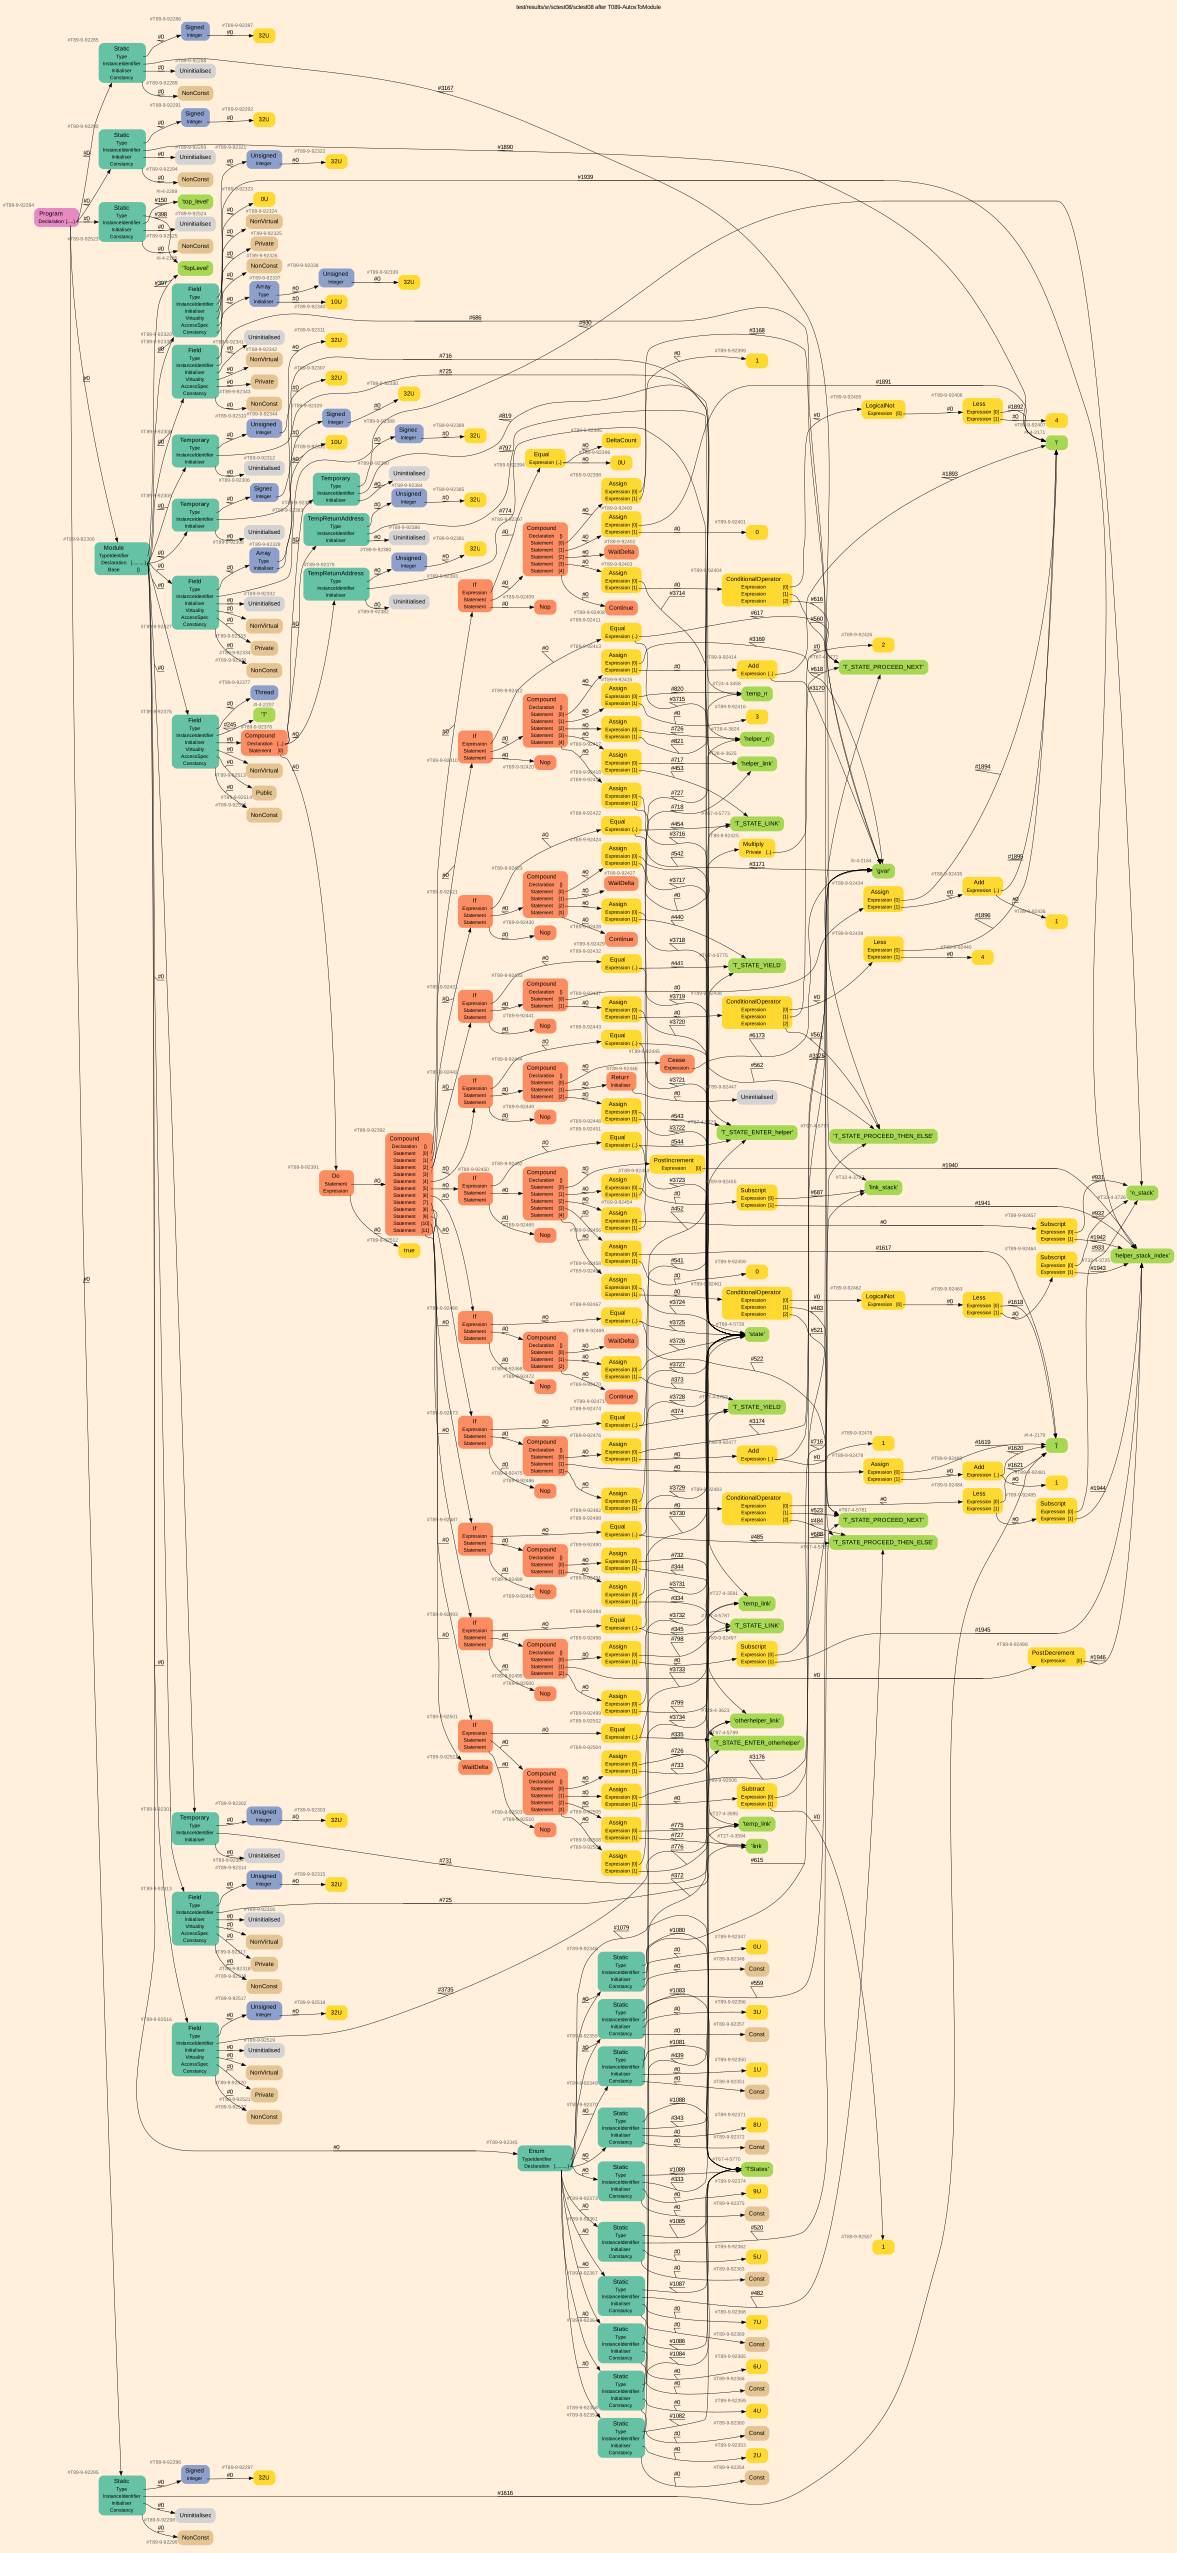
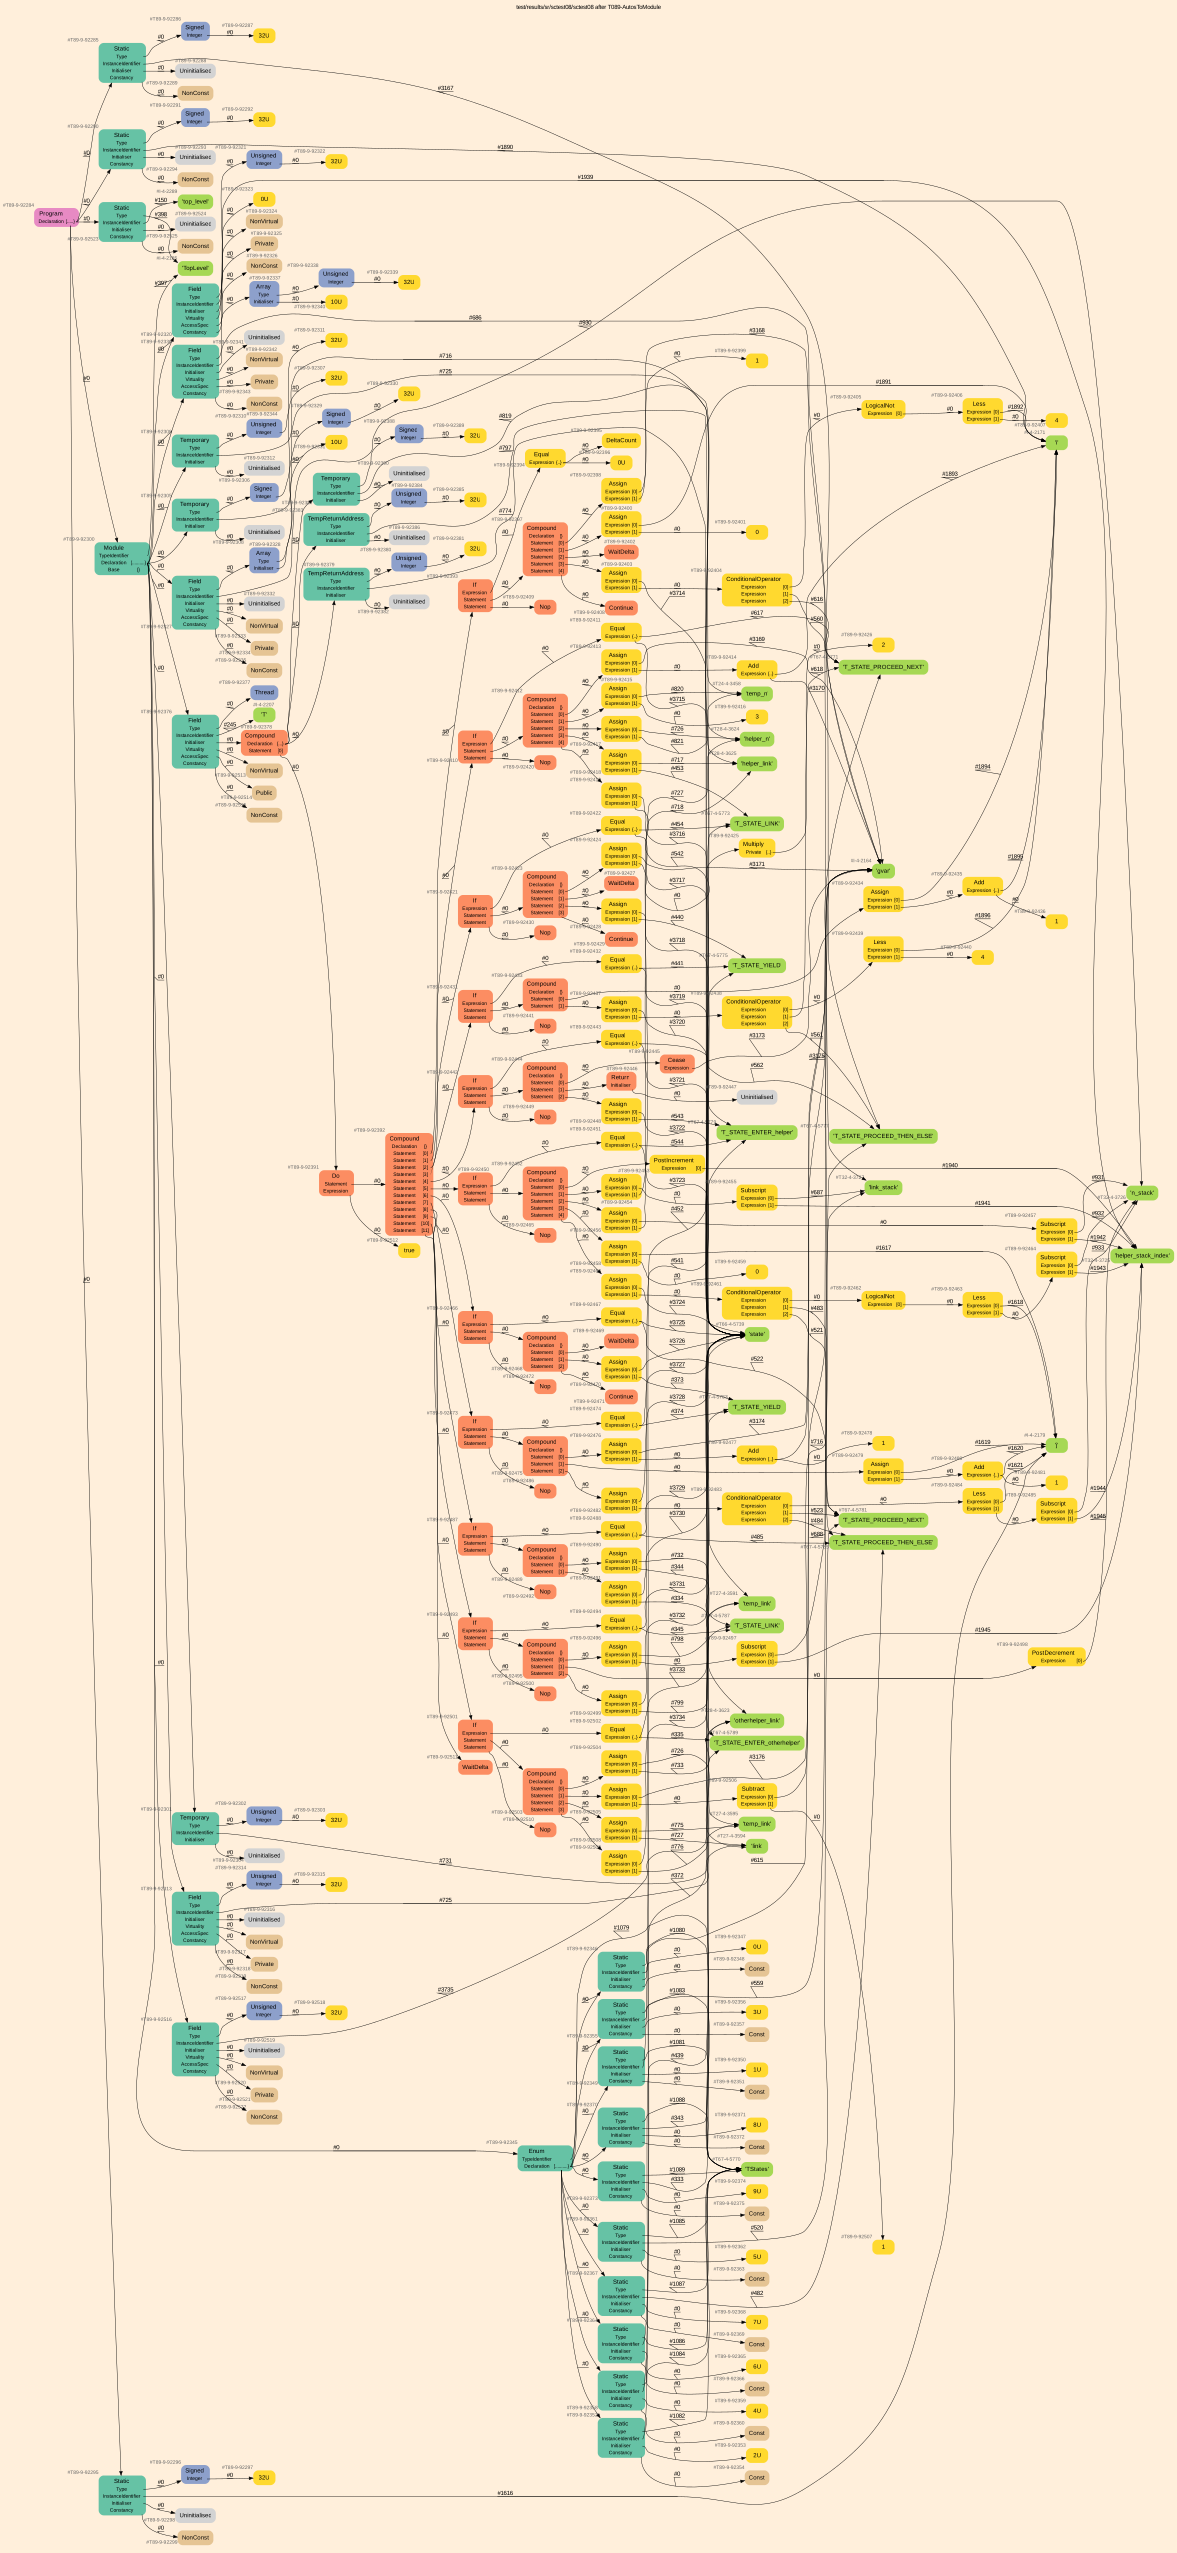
edge "Cease" -> "'gvar'": label "#6173" -> "#3173"
edge "PostDecrement" -> "'helper_stack_index'": now "PostDecrement" -> "'n_stack'"
